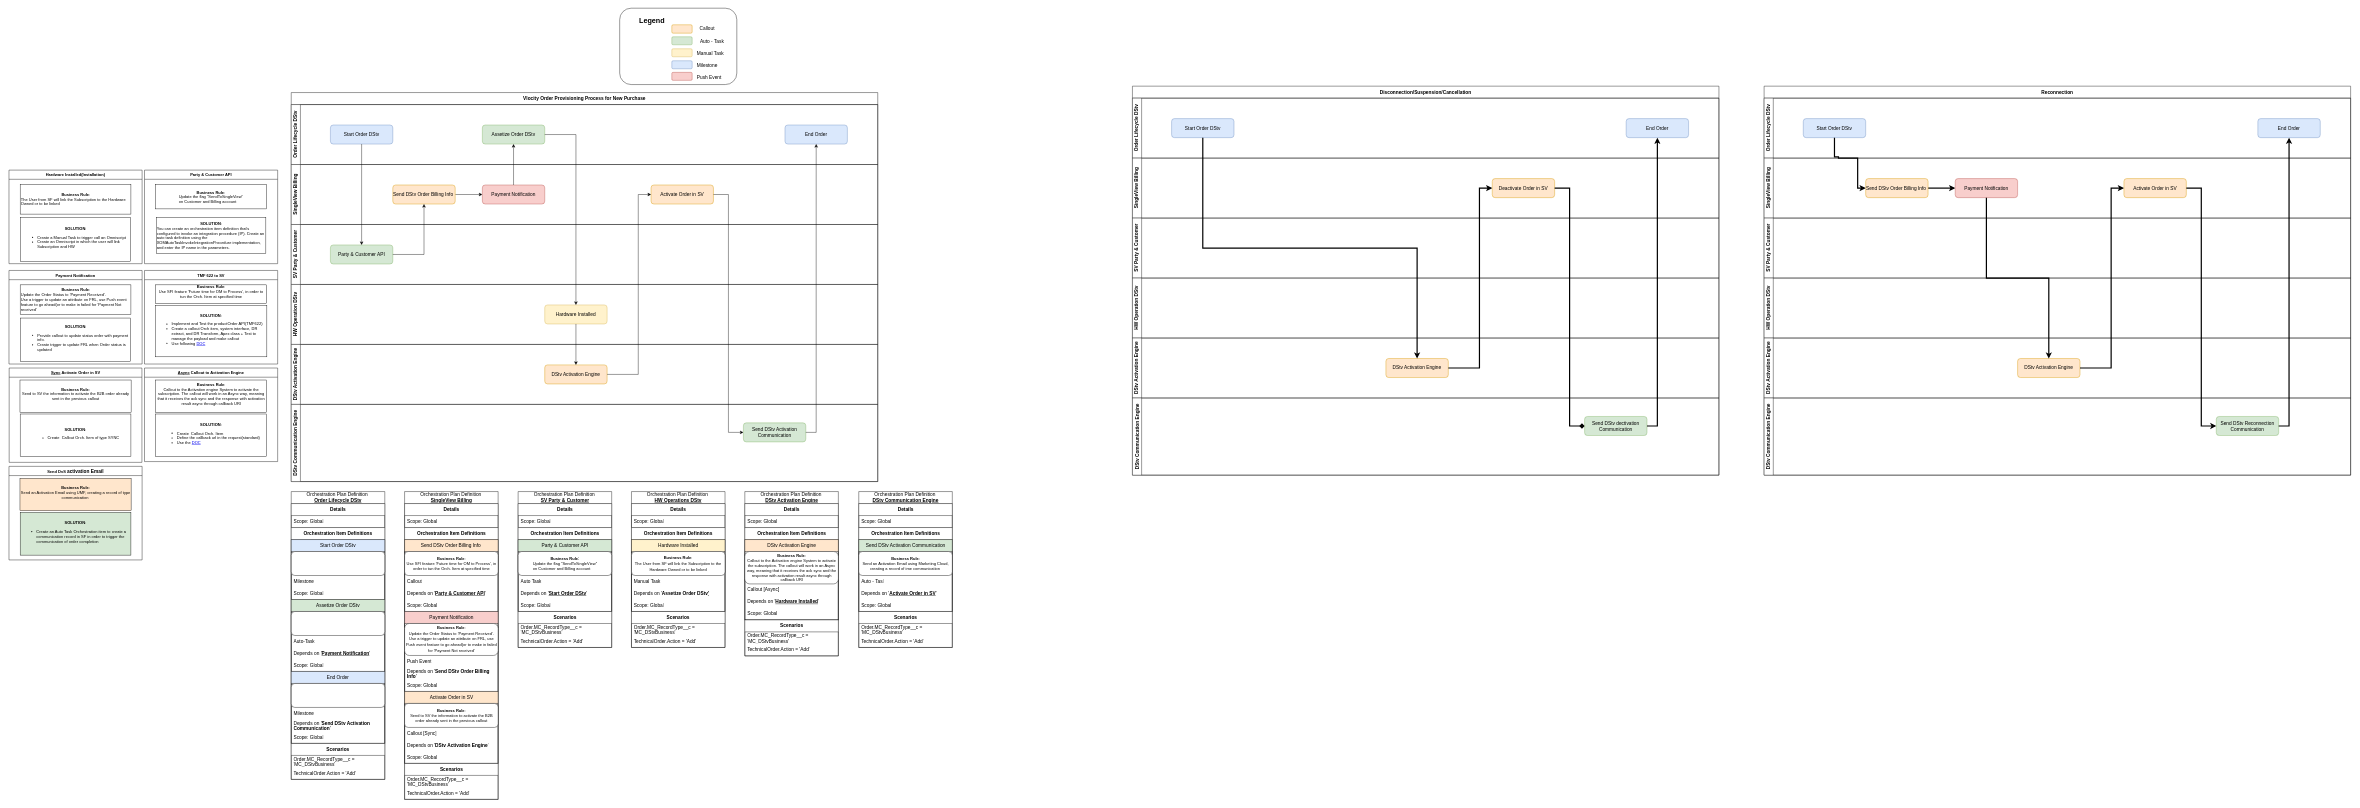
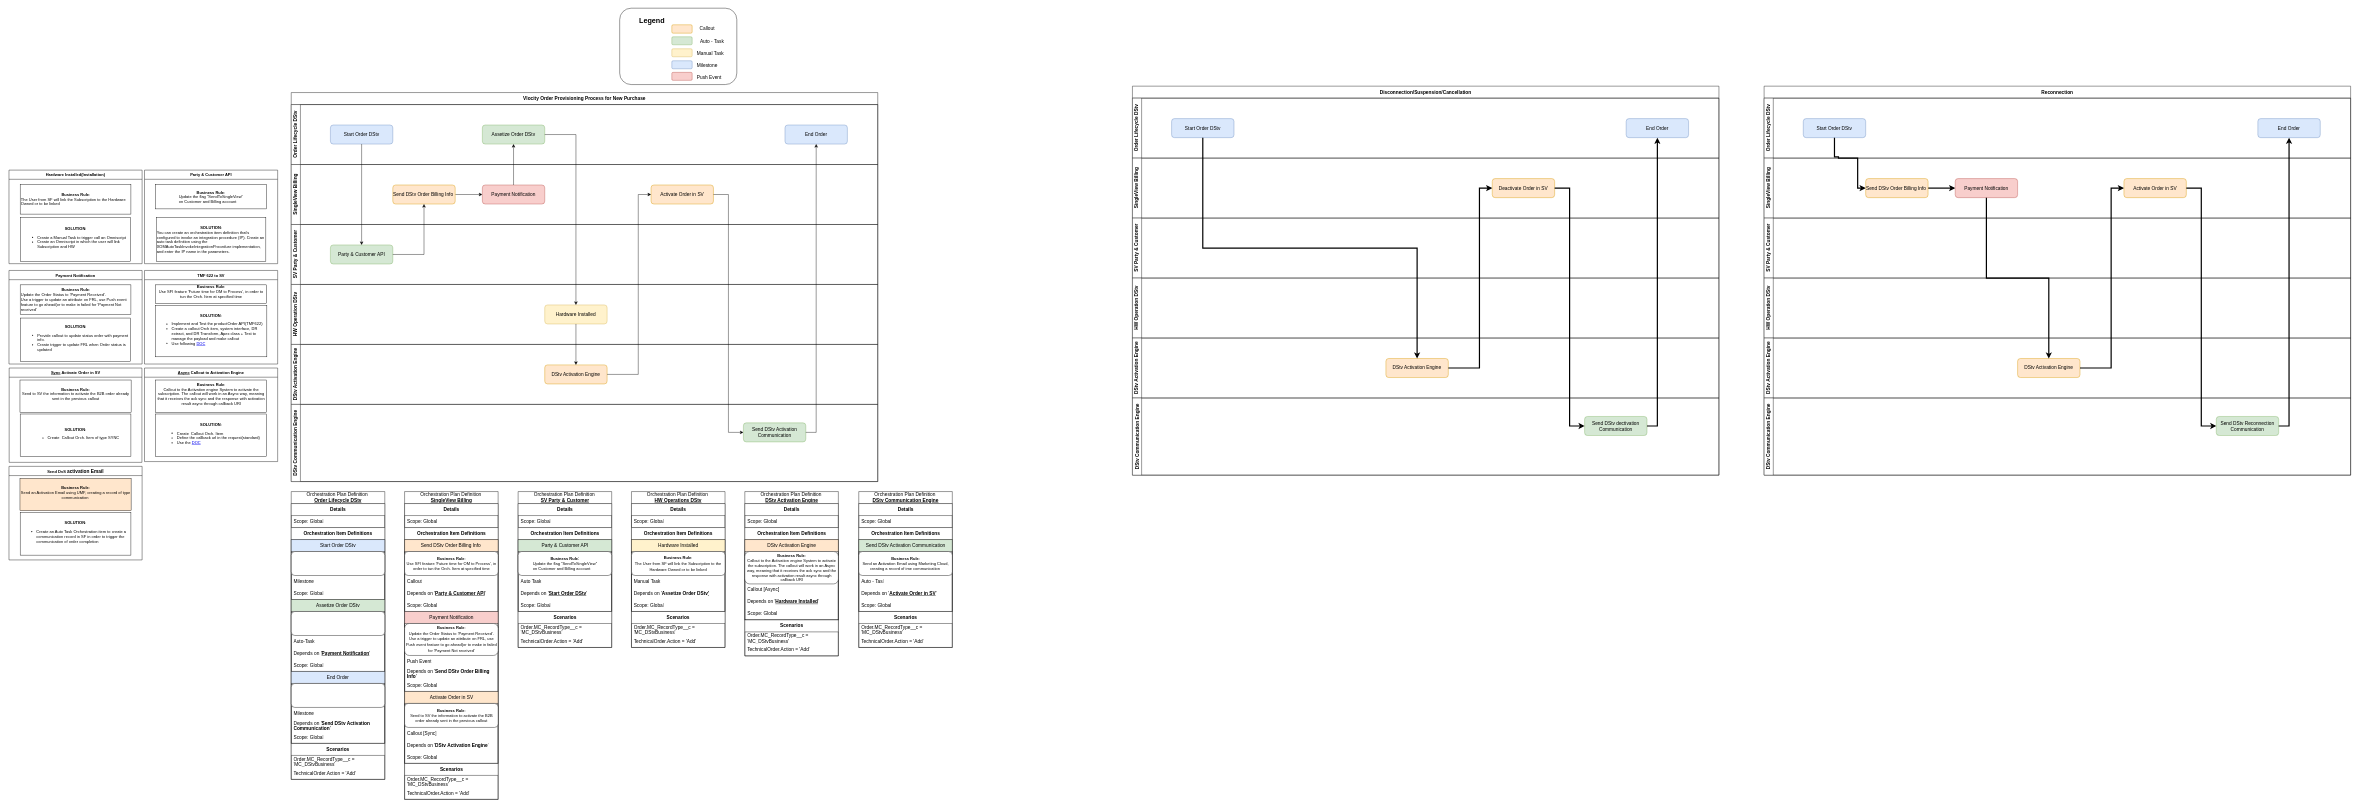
node "SOLUTION: You can create an orchestration item definition that's configured to invoke an integration procedure (IP). Create an auto task definition using the XOMAutoTaskInvokeIntegrationProcedure implementation, and enter the IP name in the parameters.": size 110x36 -> 110x44
edge "Deactivate Order in SV" -> "Send DStv dectivation Communication": arrowhead diamond -> classic
node "SOLUTION: Create an Auto Task Orchestration item to create a communication record in SF in order to trigger the communication of order completion": fillcolor #d5e8d4 -> #ffffff
